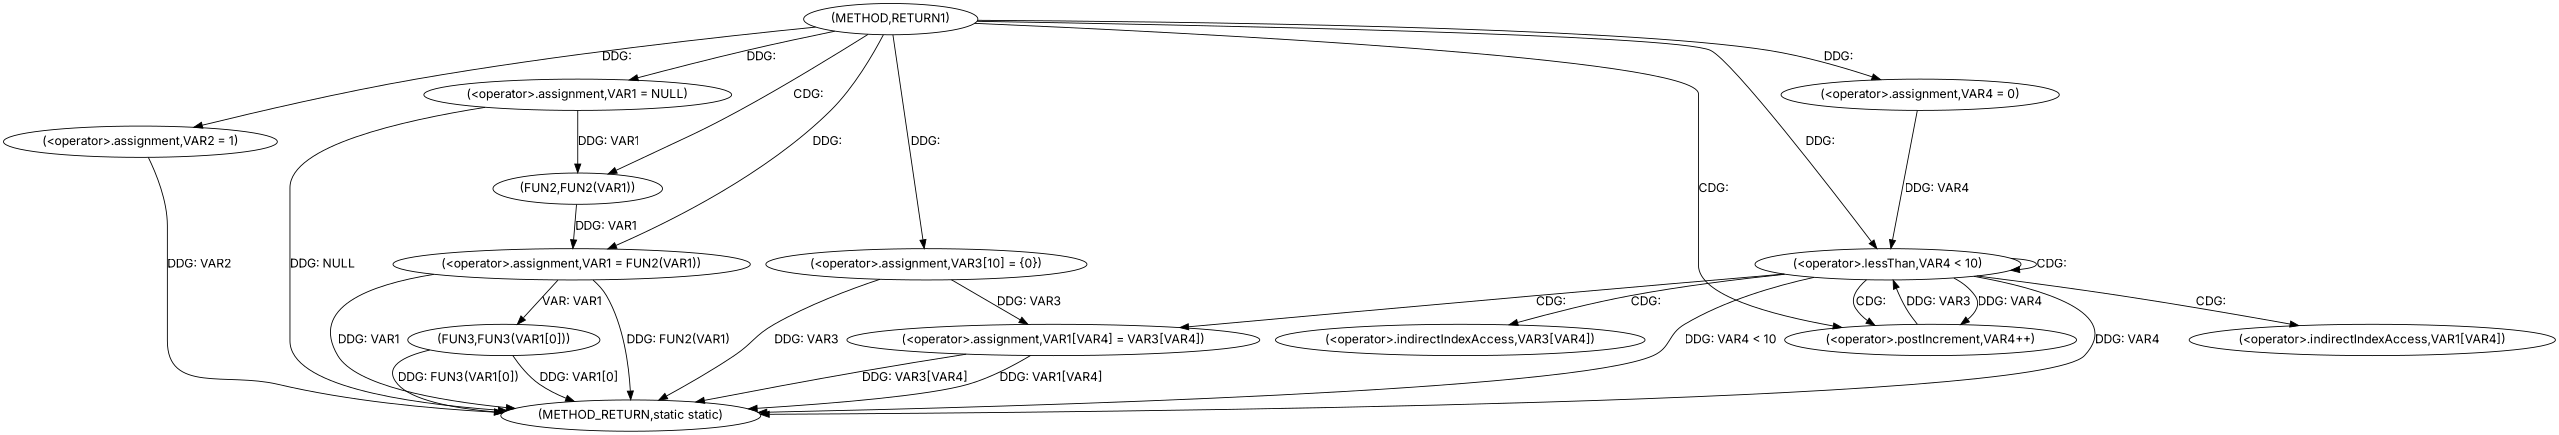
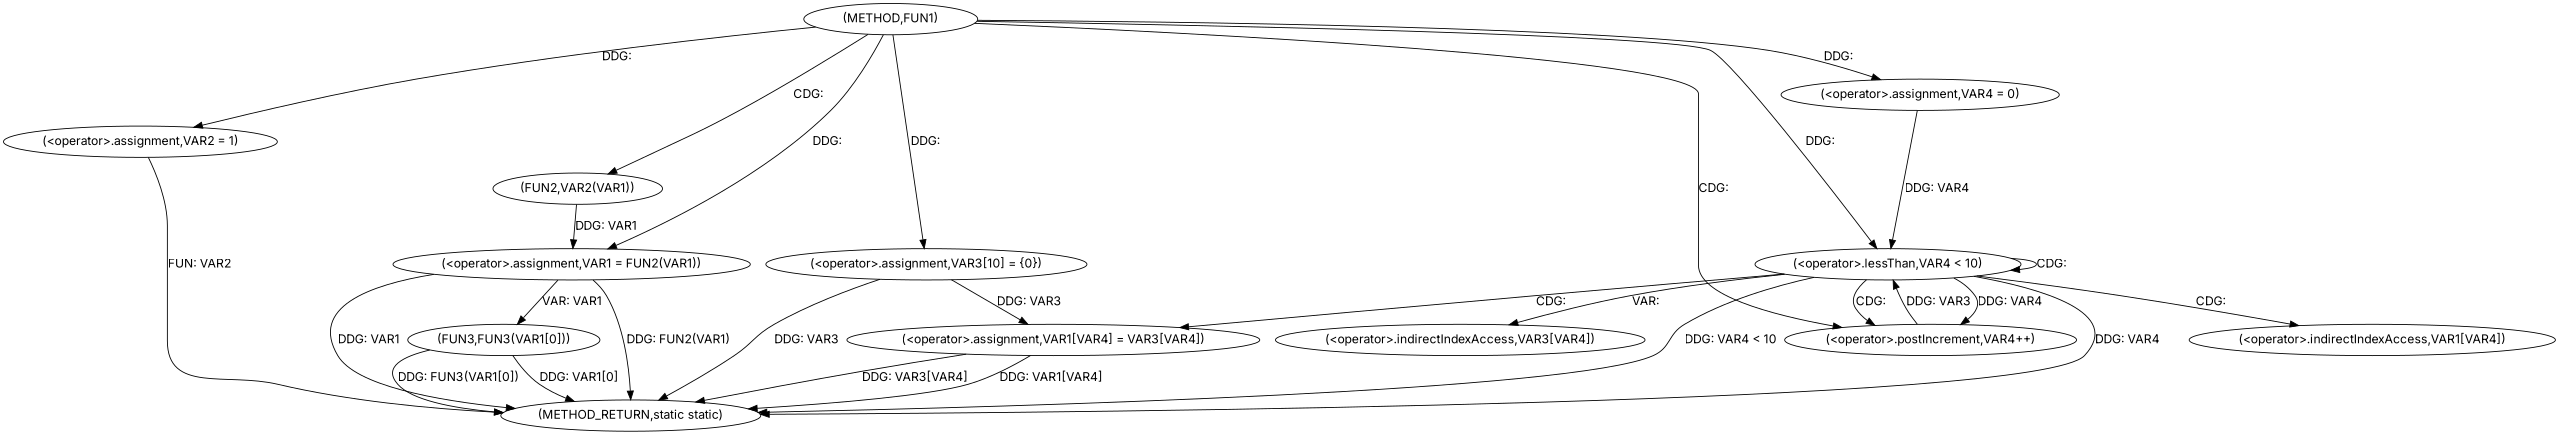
node "(METHOD,RETURN1)": label "(METHOD,RETURN1)" -> "(METHOD,FUN1)"
node "(<operator>.assignment,VAR1 = NULL)": removed
node "(FUN2,FUN2(VAR1))": label "(FUN2,FUN2(VAR1))" -> "(FUN2,VAR2(VAR1))"
edge "(<operator>.assignment,VAR2 = 1)" -> "(METHOD_RETURN,static static)": label "DDG: VAR2" -> "FUN: VAR2"
edge "(<operator>.lessThan,VAR4 < 10)" -> "(<operator>.indirectIndexAccess,VAR3[VAR4])": label "CDG: " -> "VAR: "
